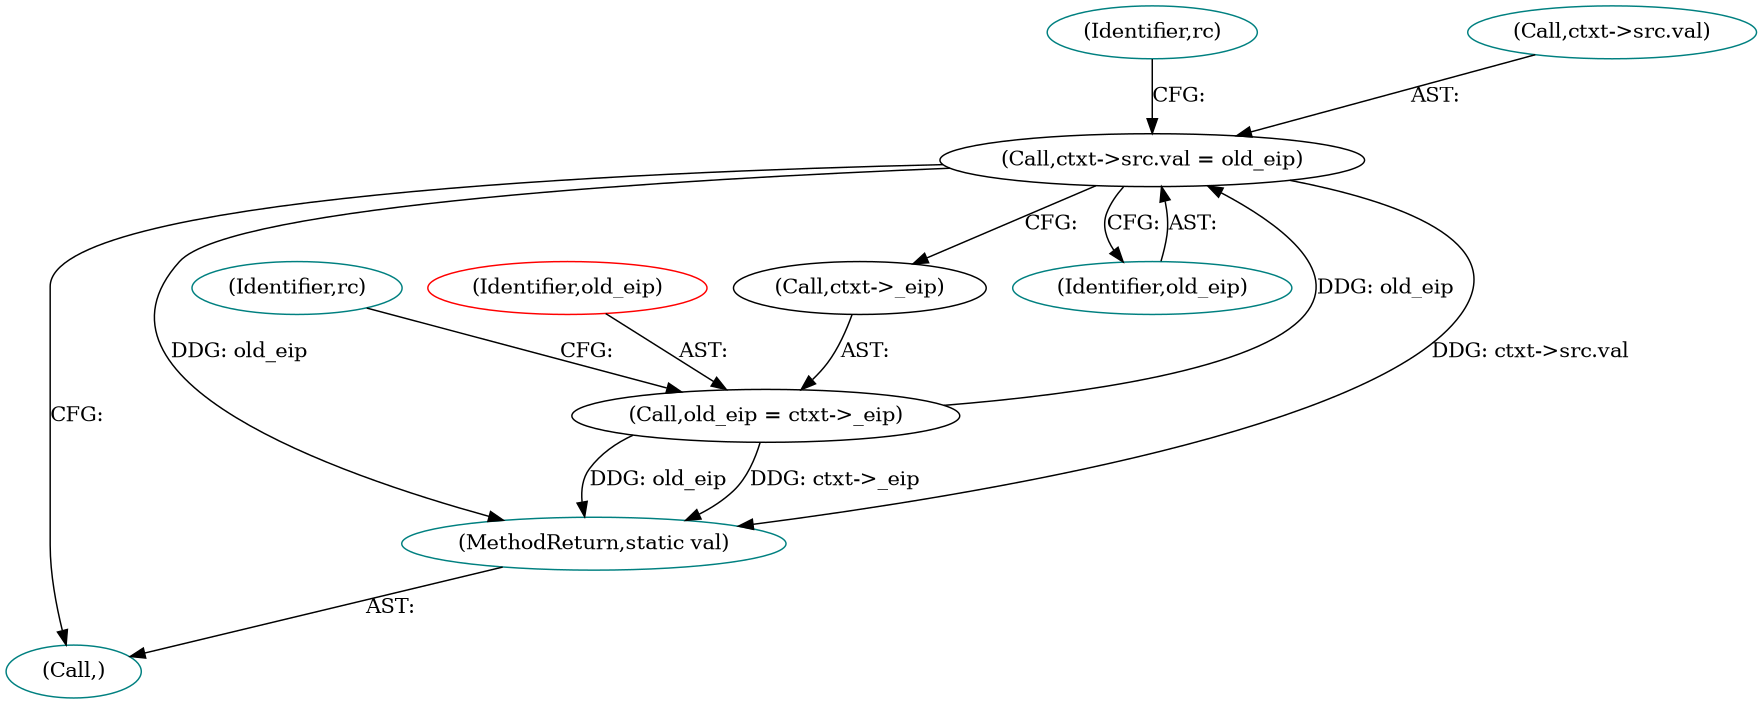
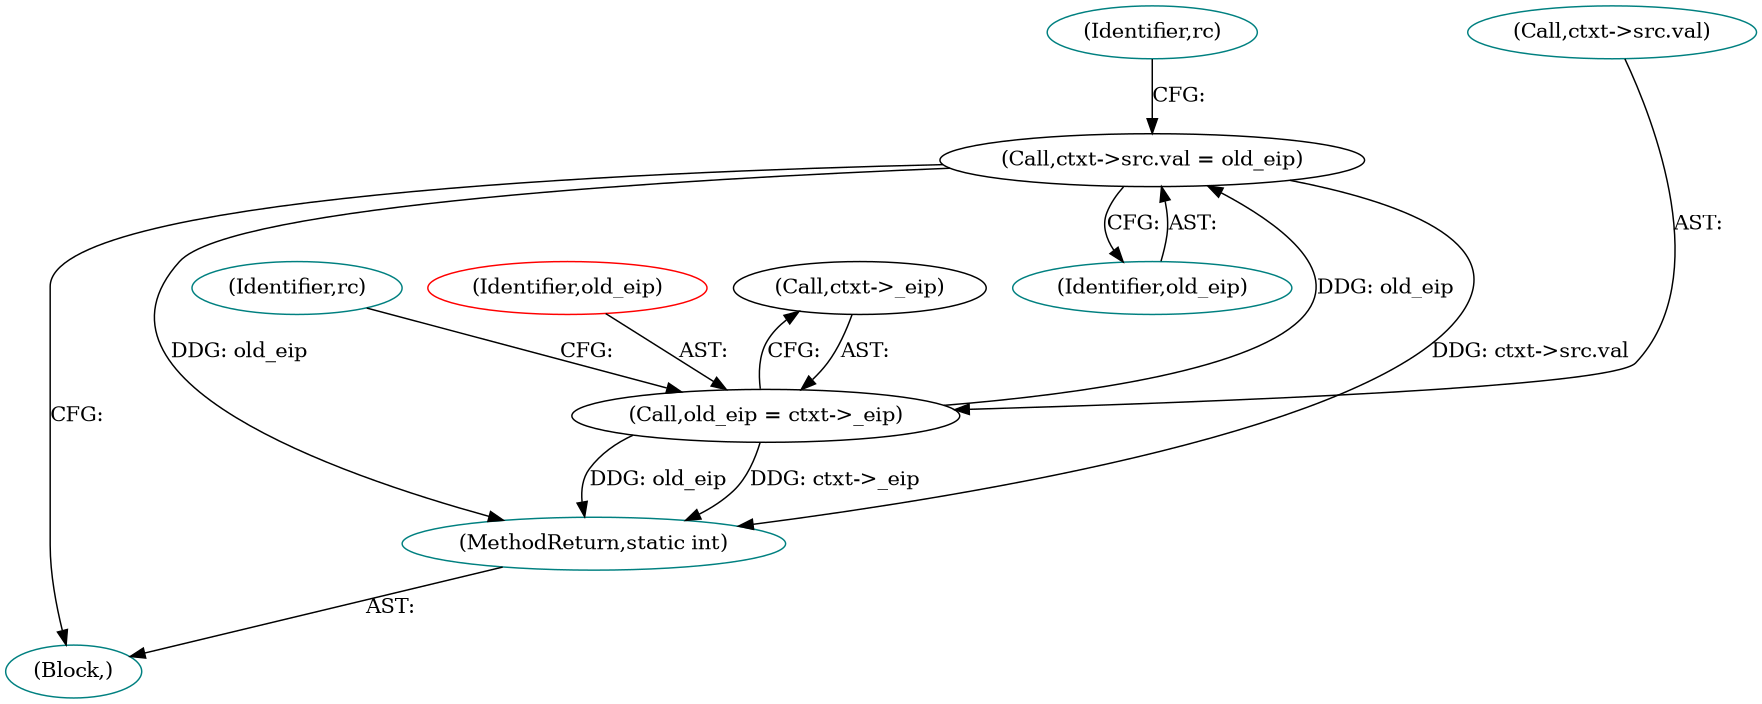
edge "(Call,ctxt->src.val)" -> "(Call,ctxt->src.val = old_eip)": now "(Call,ctxt->src.val)" -> "(Call,old_eip = ctxt->_eip)"
edge "(Call,ctxt->src.val = old_eip)" -> "(Call,ctxt->_eip)": now "(Call,old_eip = ctxt->_eip)" -> "(Call,ctxt->_eip)"
node "(MethodReturn,static val)": label "(MethodReturn,static val)" -> "(MethodReturn,static int)"
node "(Call,)": label "(Call,)" -> "(Block,)"
